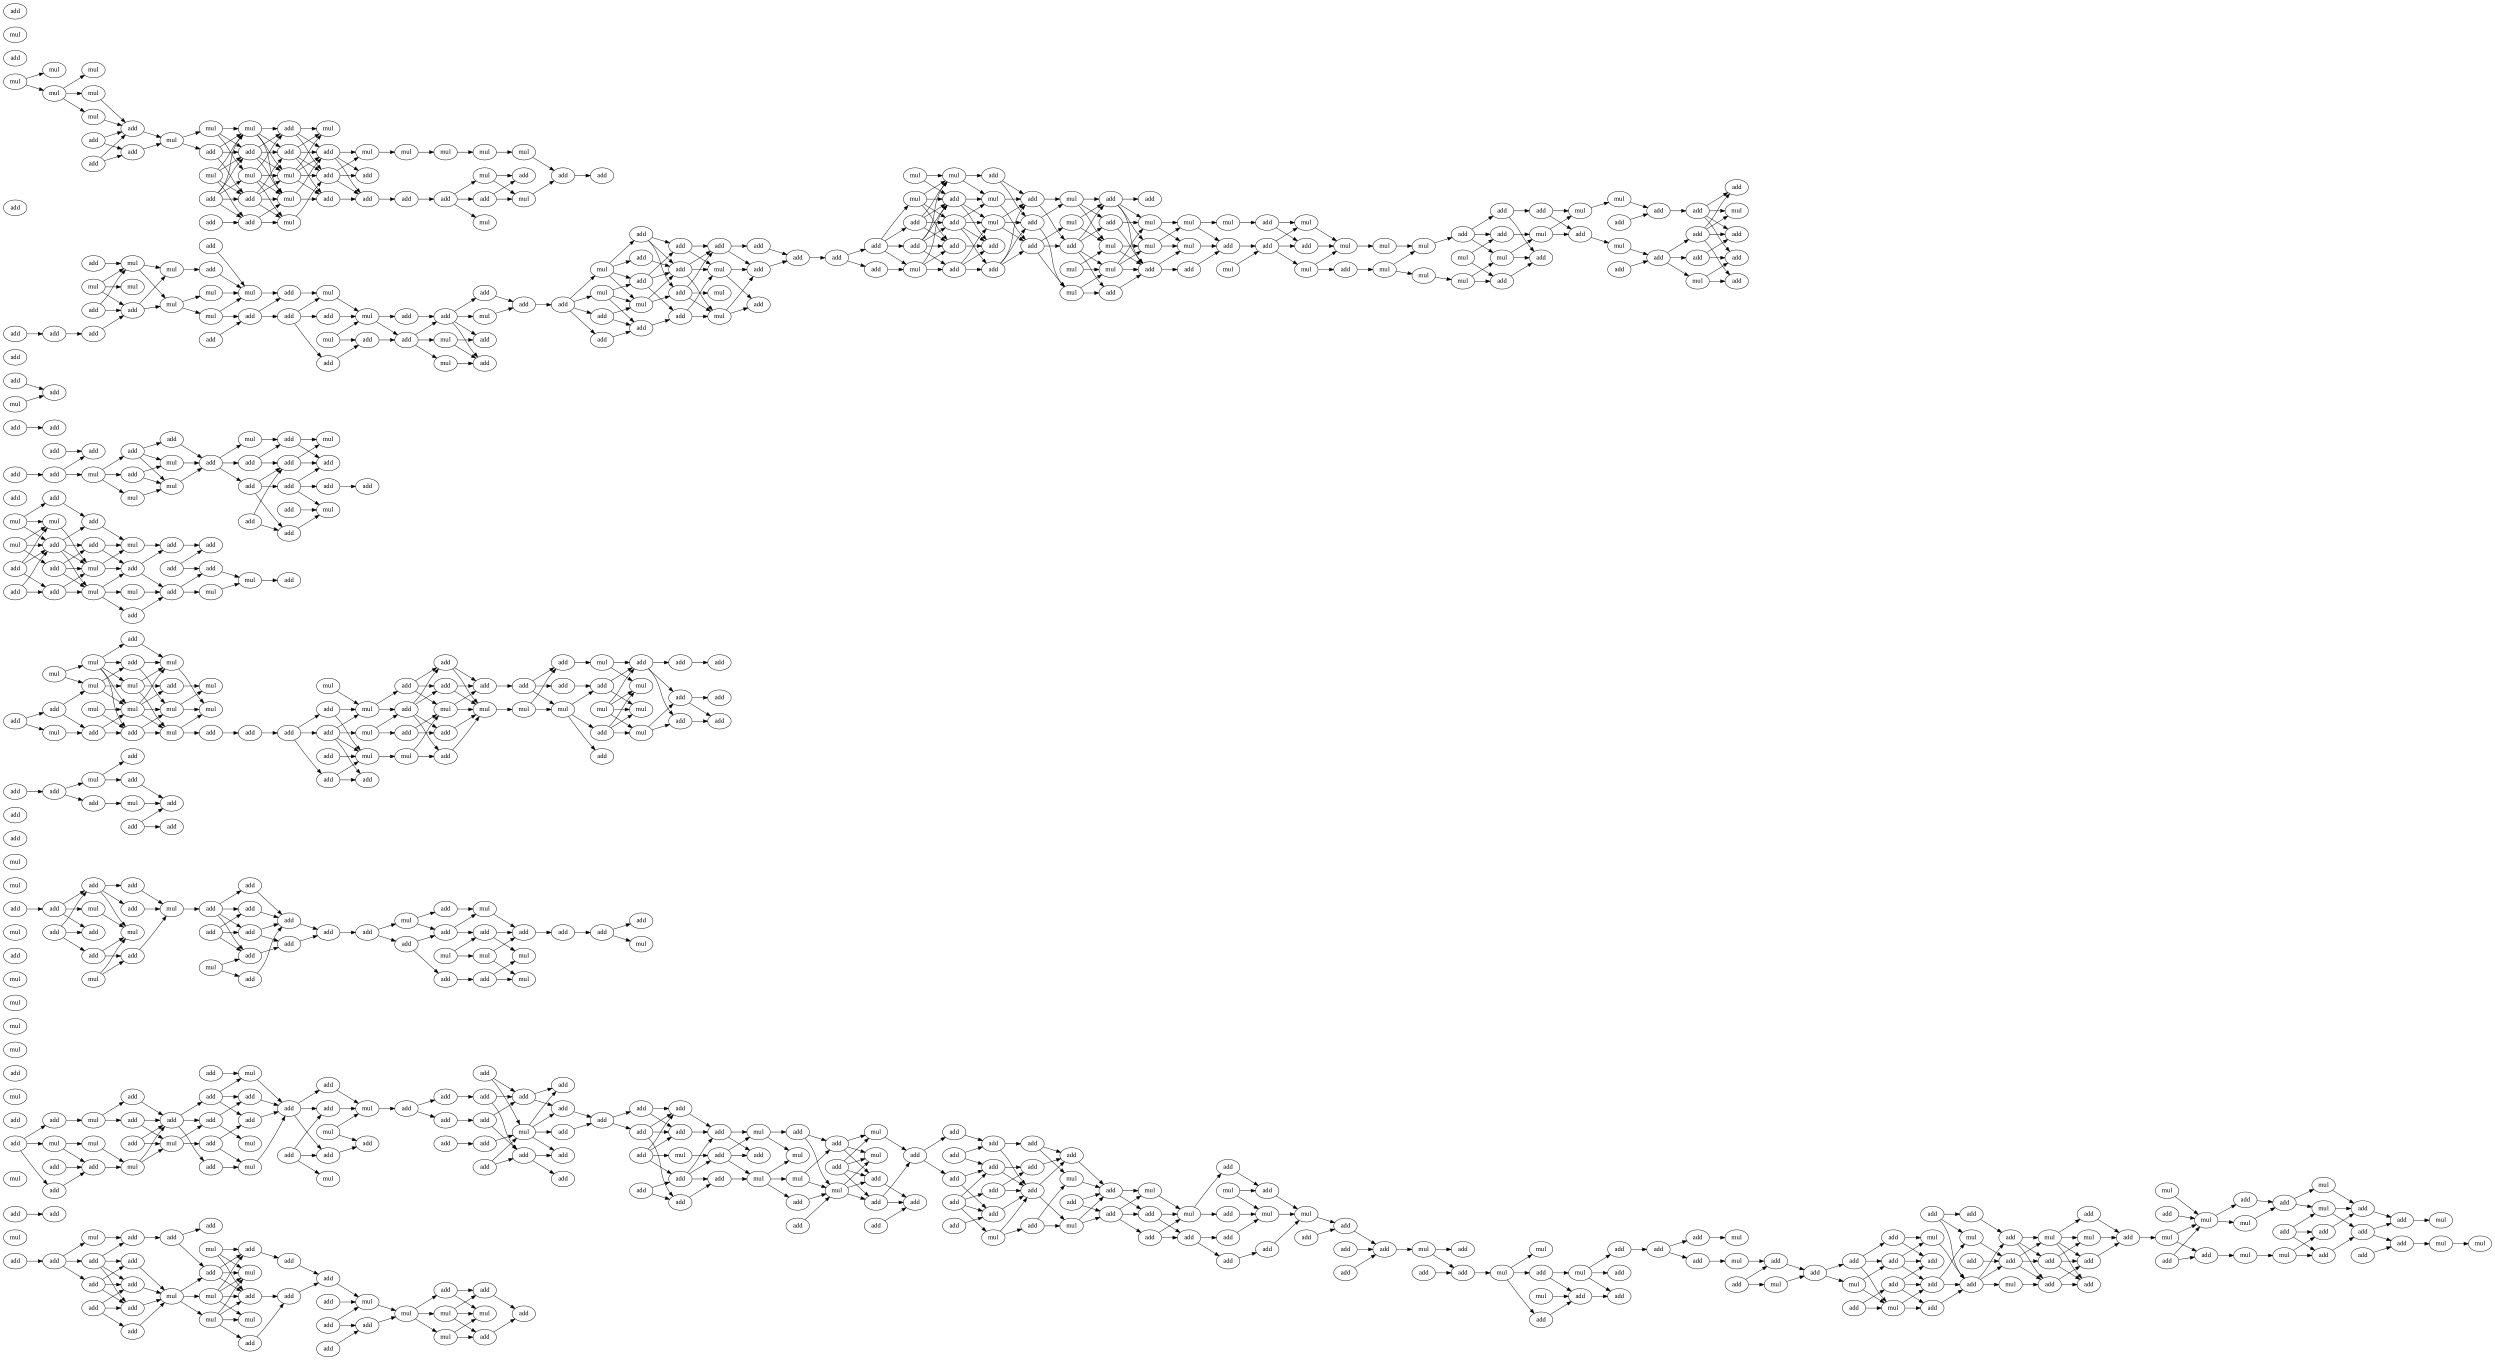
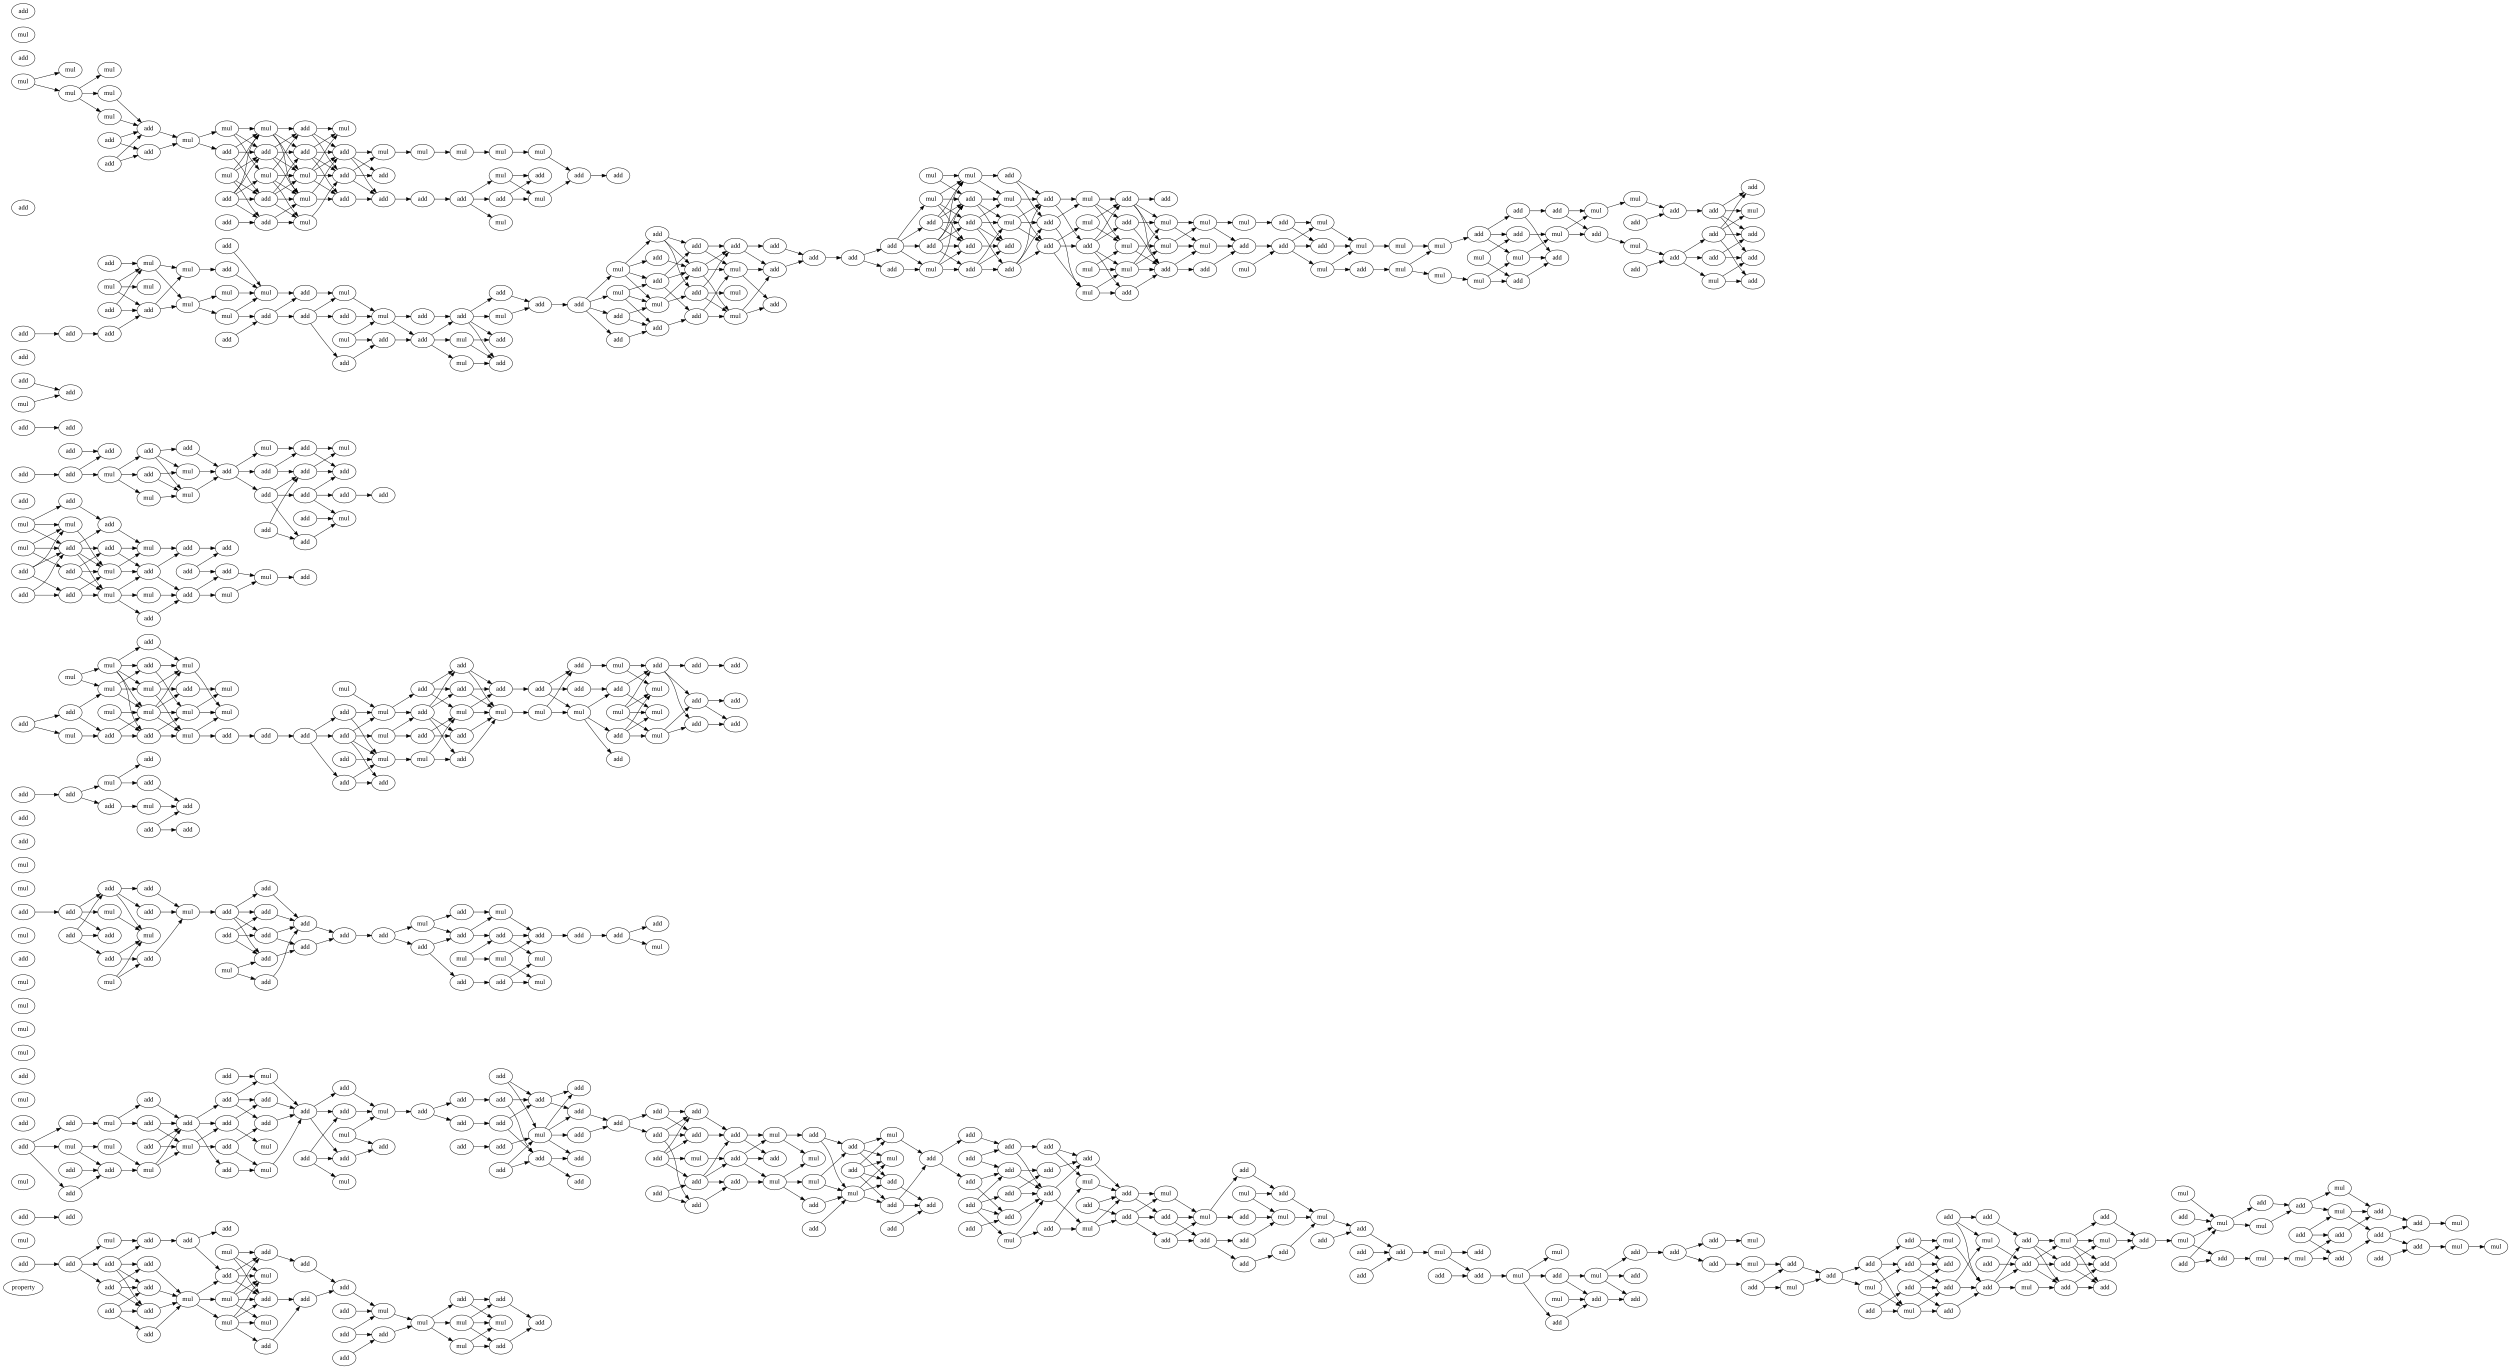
node "property": added
